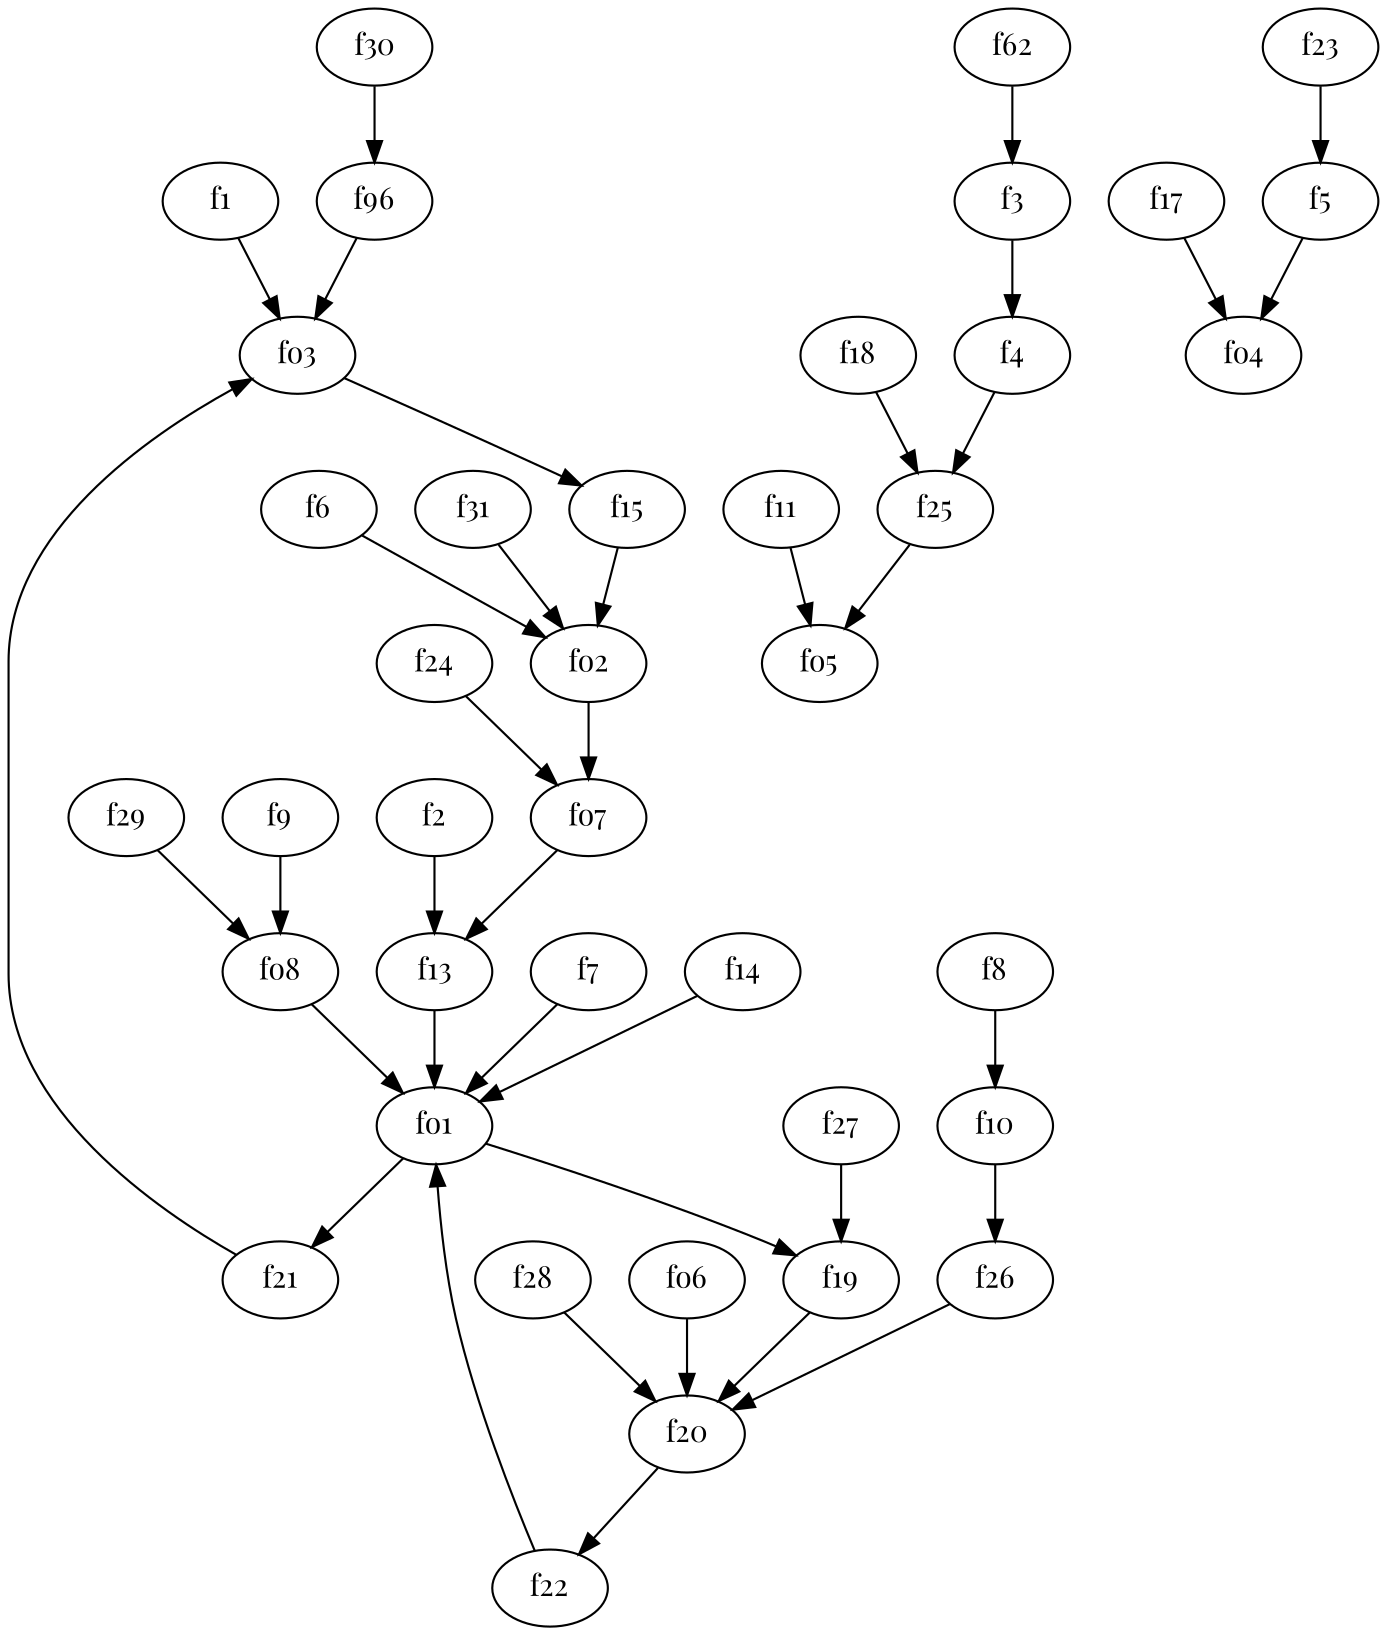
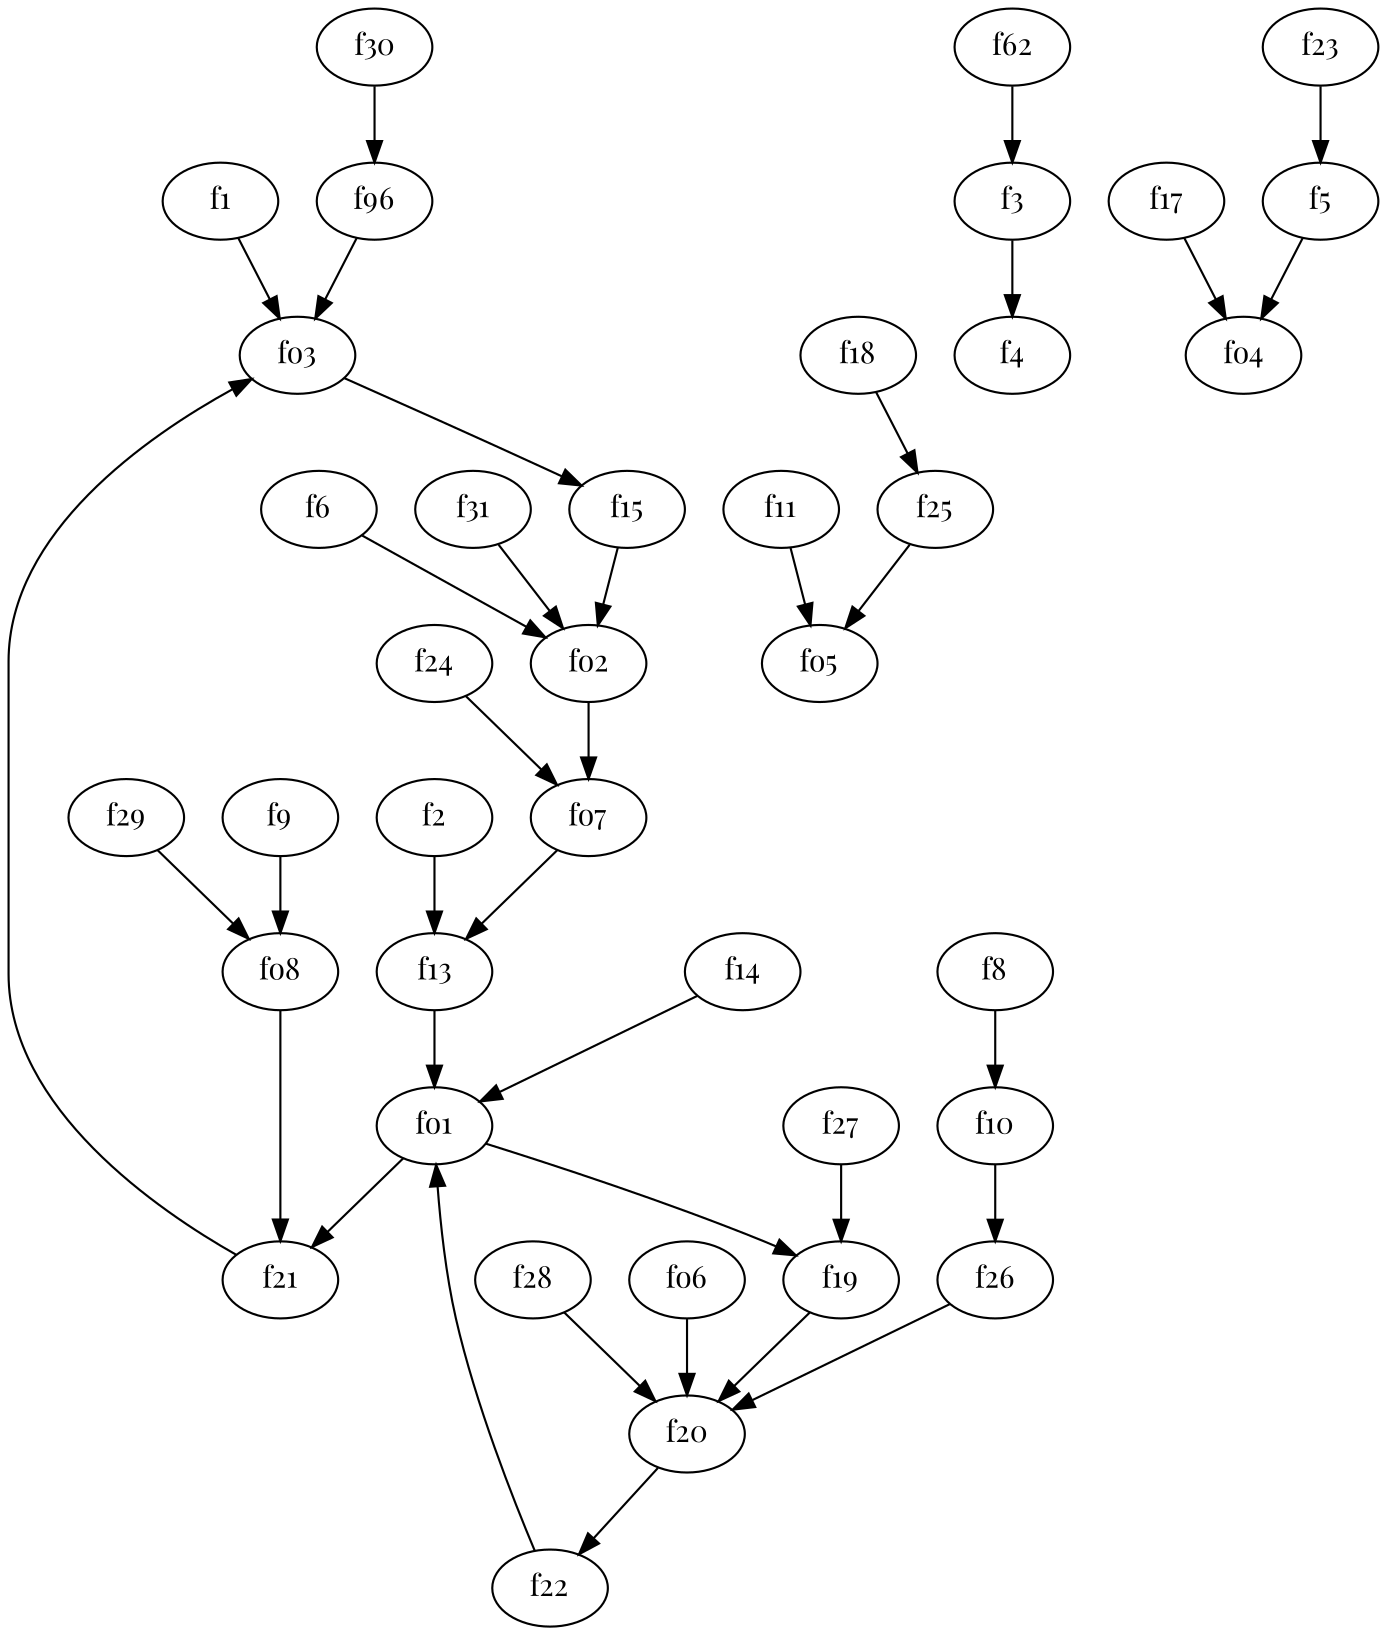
edge "f4" -> "f25": removed
node "f7": removed
edge "fo8" -> "fo1": now "fo8" -> "f21"
